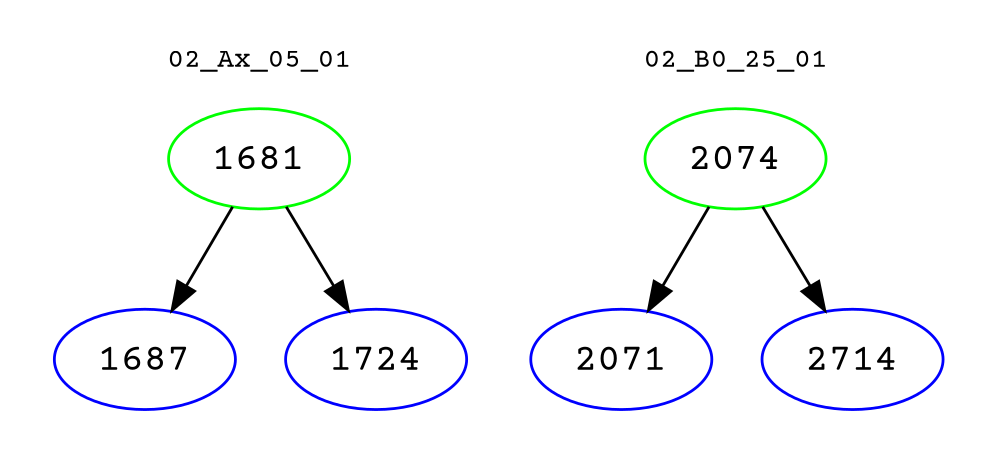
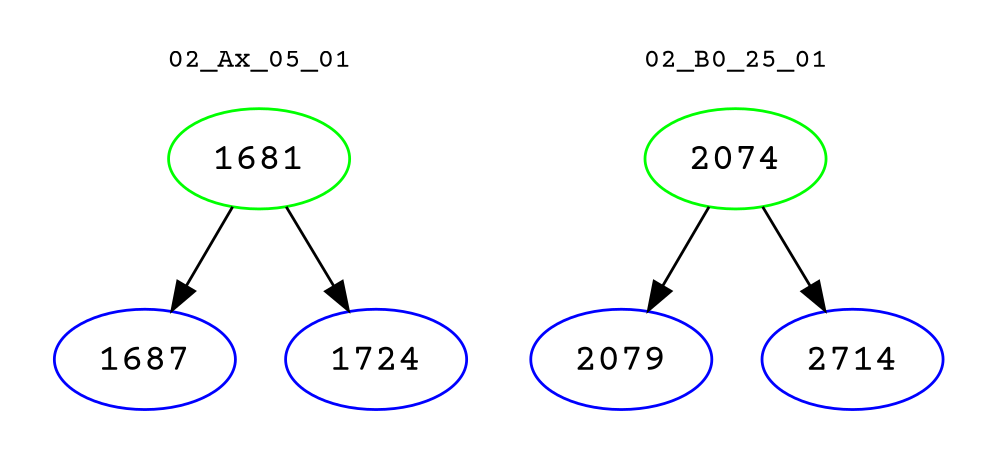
node "2071": label "2071" -> "2079"
